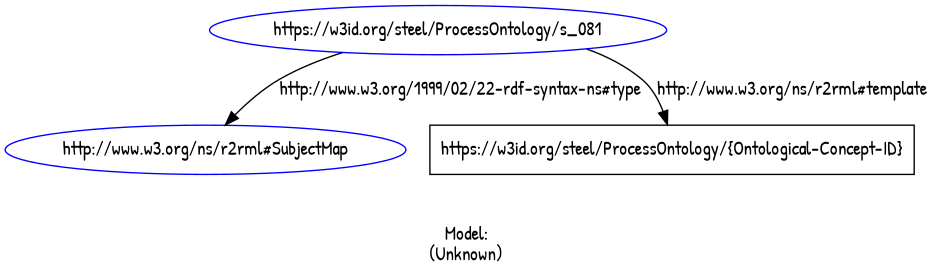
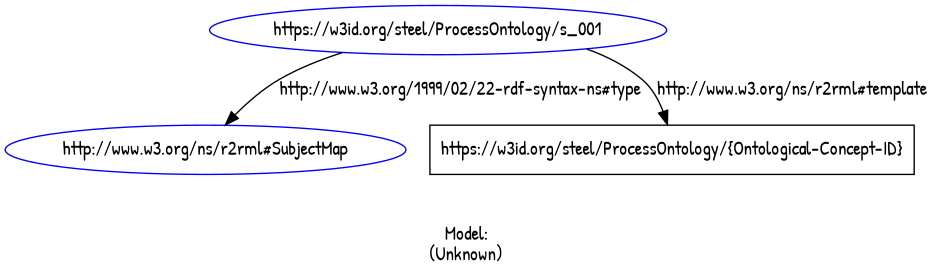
node "https://w3id.org/steel/ProcessOntology/s_081": label "https://w3id.org/steel/ProcessOntology/s_081" -> "https://w3id.org/steel/ProcessOntology/s_001"
